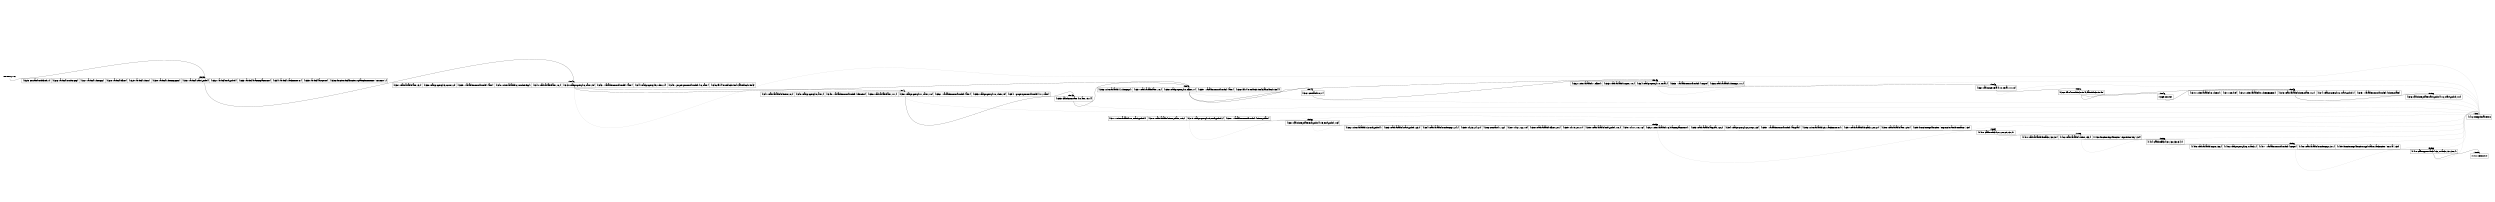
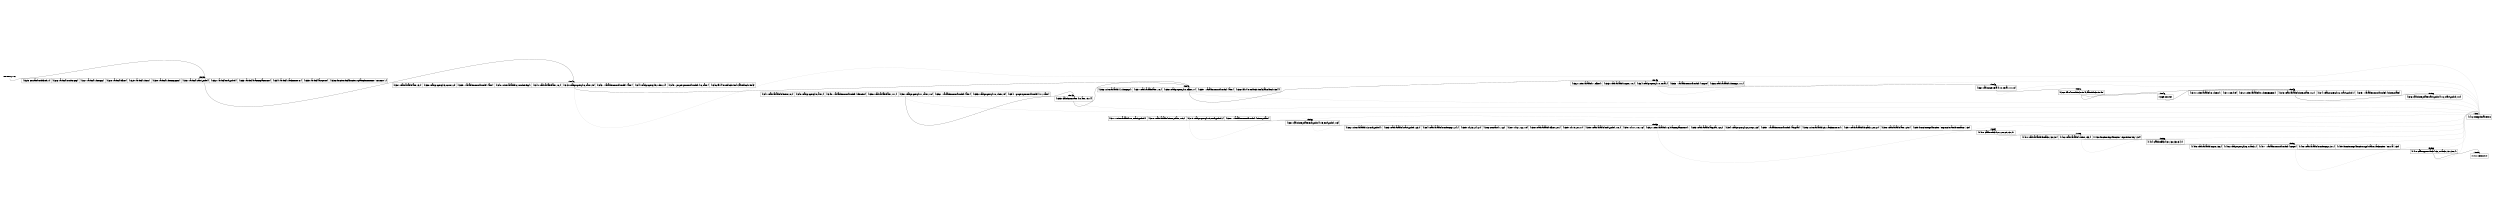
edge "41337: read-variable['attr',v3,-]" -> "41347: read-variable['element',v8,-]": removed
node "41361: constant[0.0,v7]": removed
